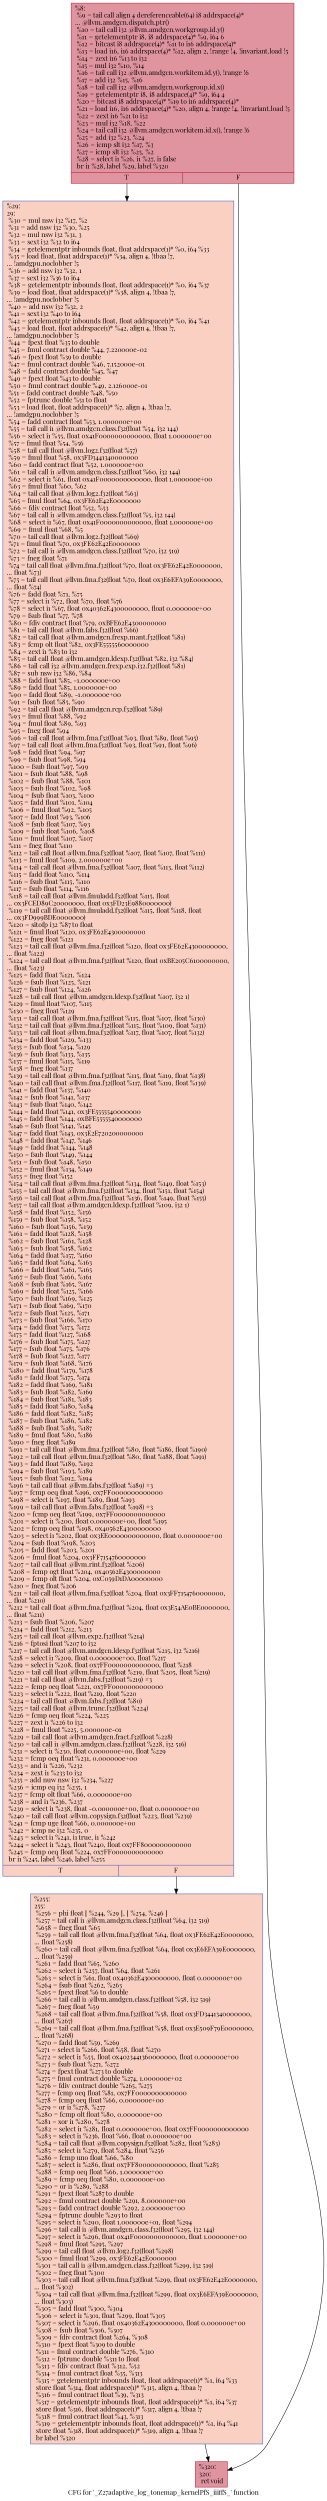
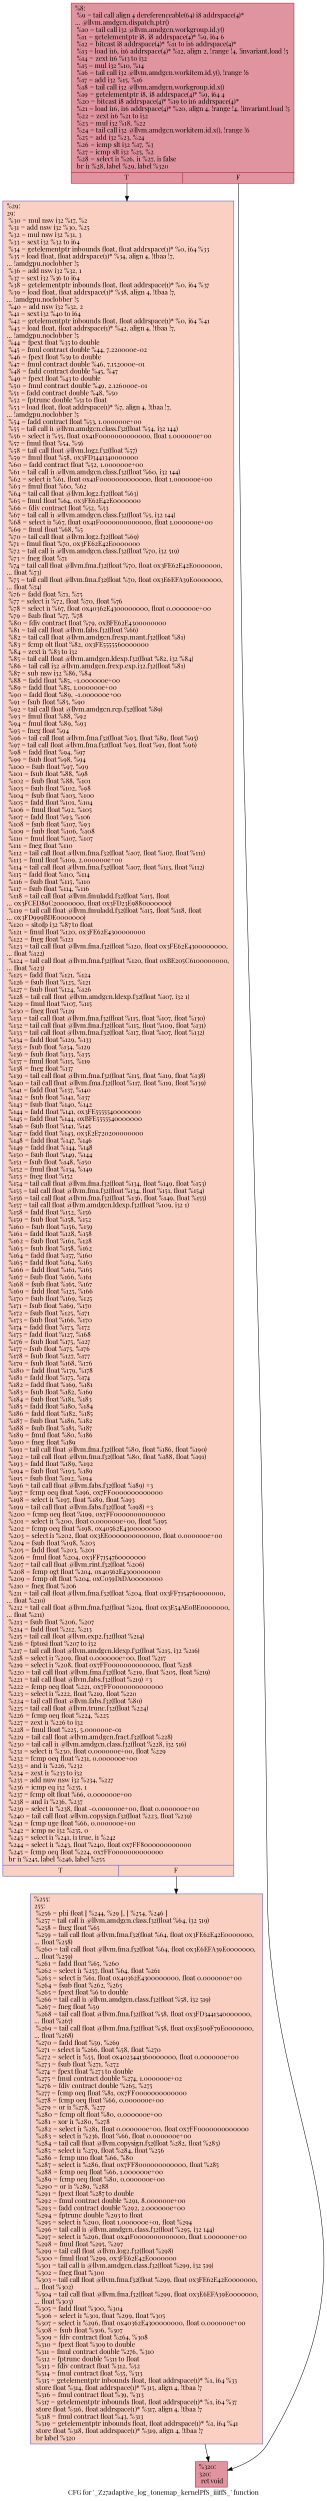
node "%255:": text "%658 = fneg float %65" -> "%258 = fneg float %65"
